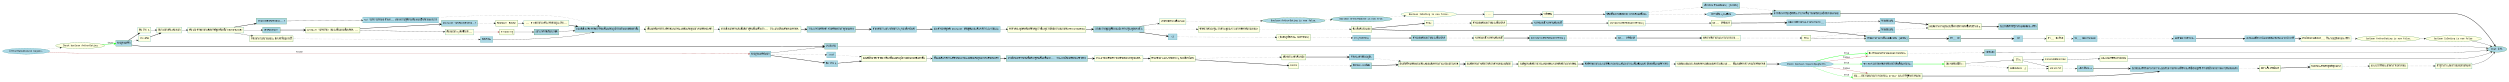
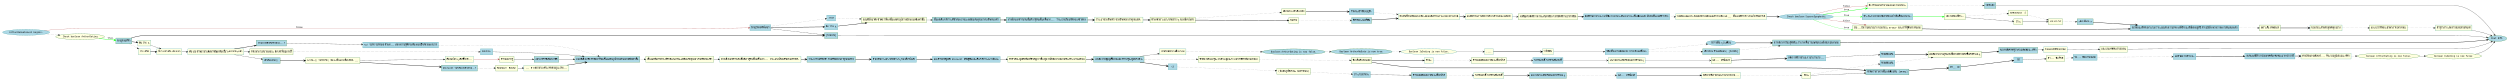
edge "ฮ่า ๆ" -> "ขอฉลองให้กับอนาคต": now "ขอบใจที่ทำให้รู้ว่าตัวเองคิดผิดนะ ที่รัก" -> "ขอฉลองให้กับอนาคต"
